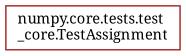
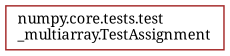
node "numpy.core.tests.test _core.TestAssignment": label "numpy.core.tests.test _core.TestAssignment" -> "numpy.core.tests.test _multiarray.TestAssignment"
